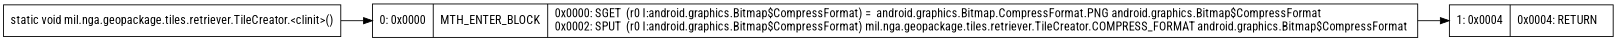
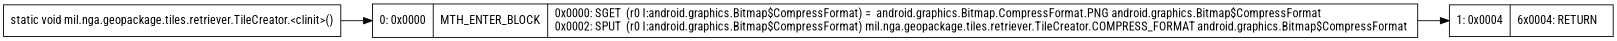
node "1: 0x0004": text "0x0004: RETURN" -> "6x0004: RETURN"
